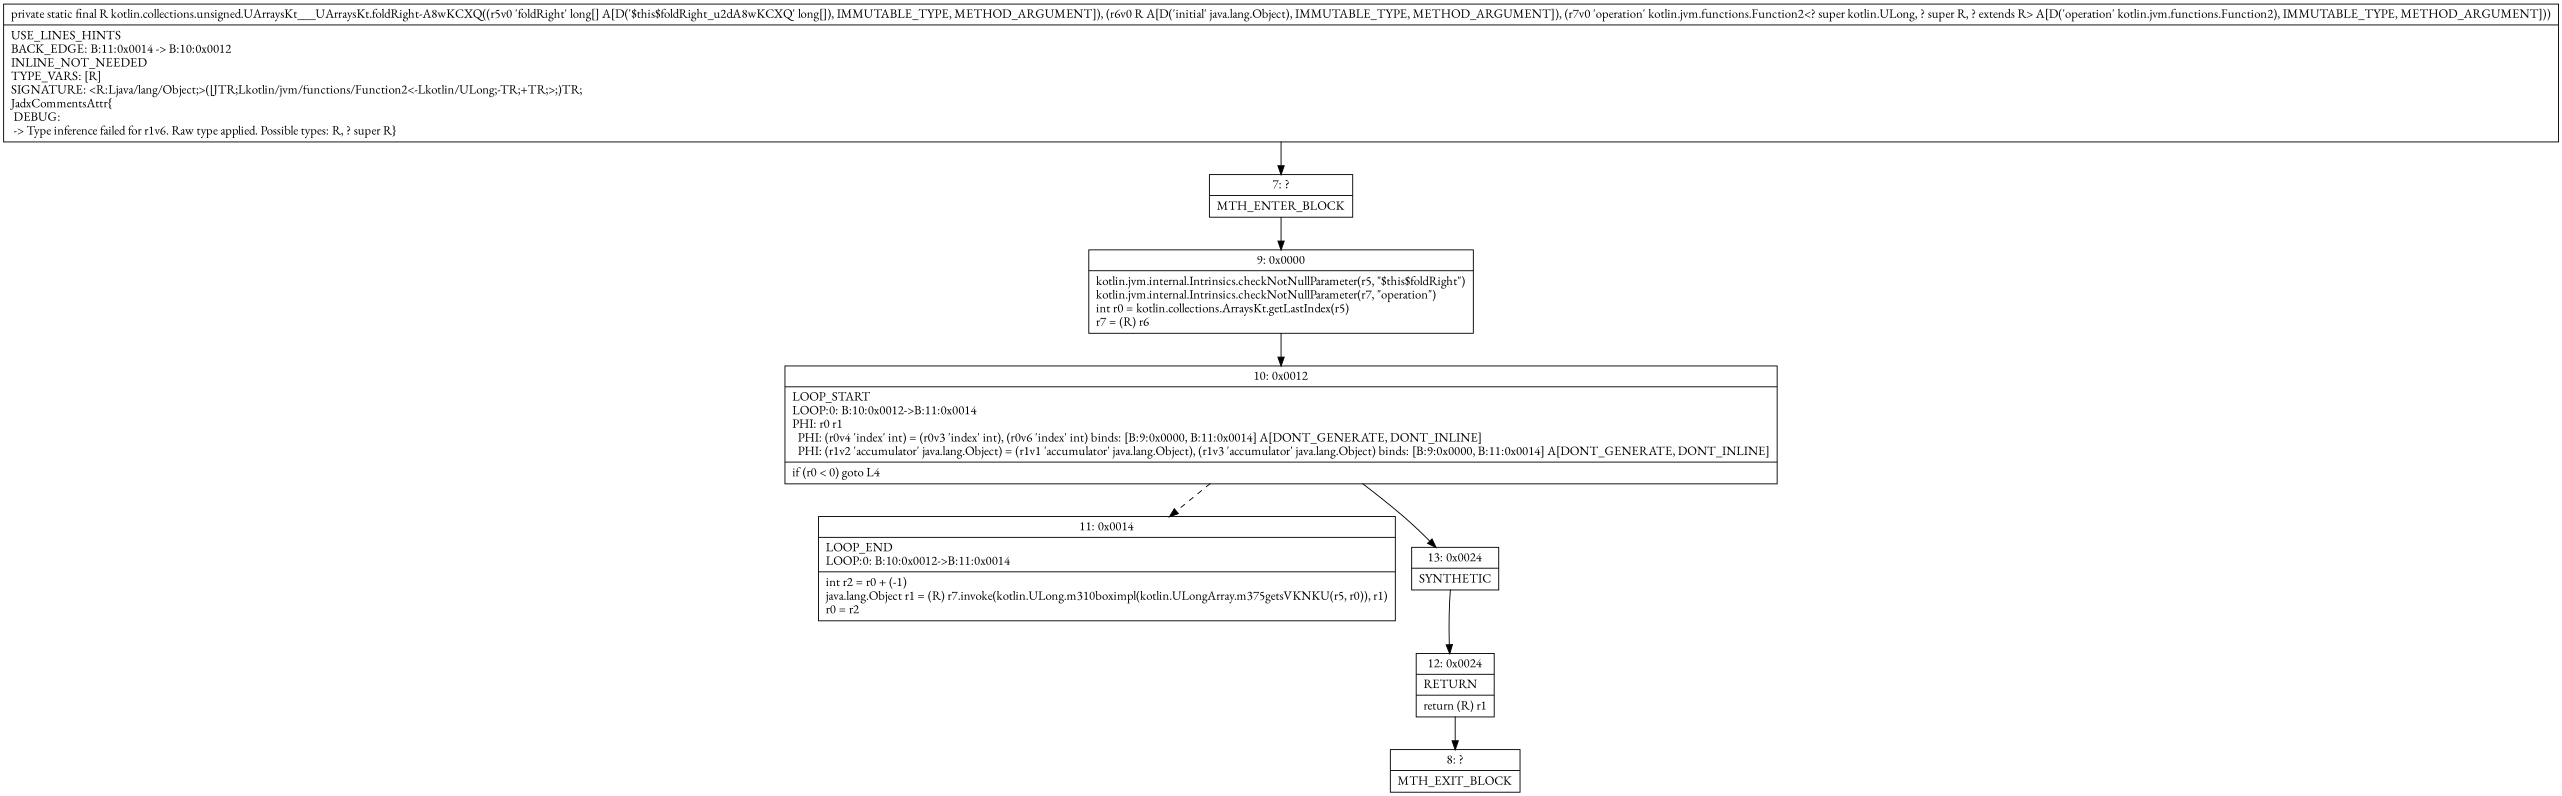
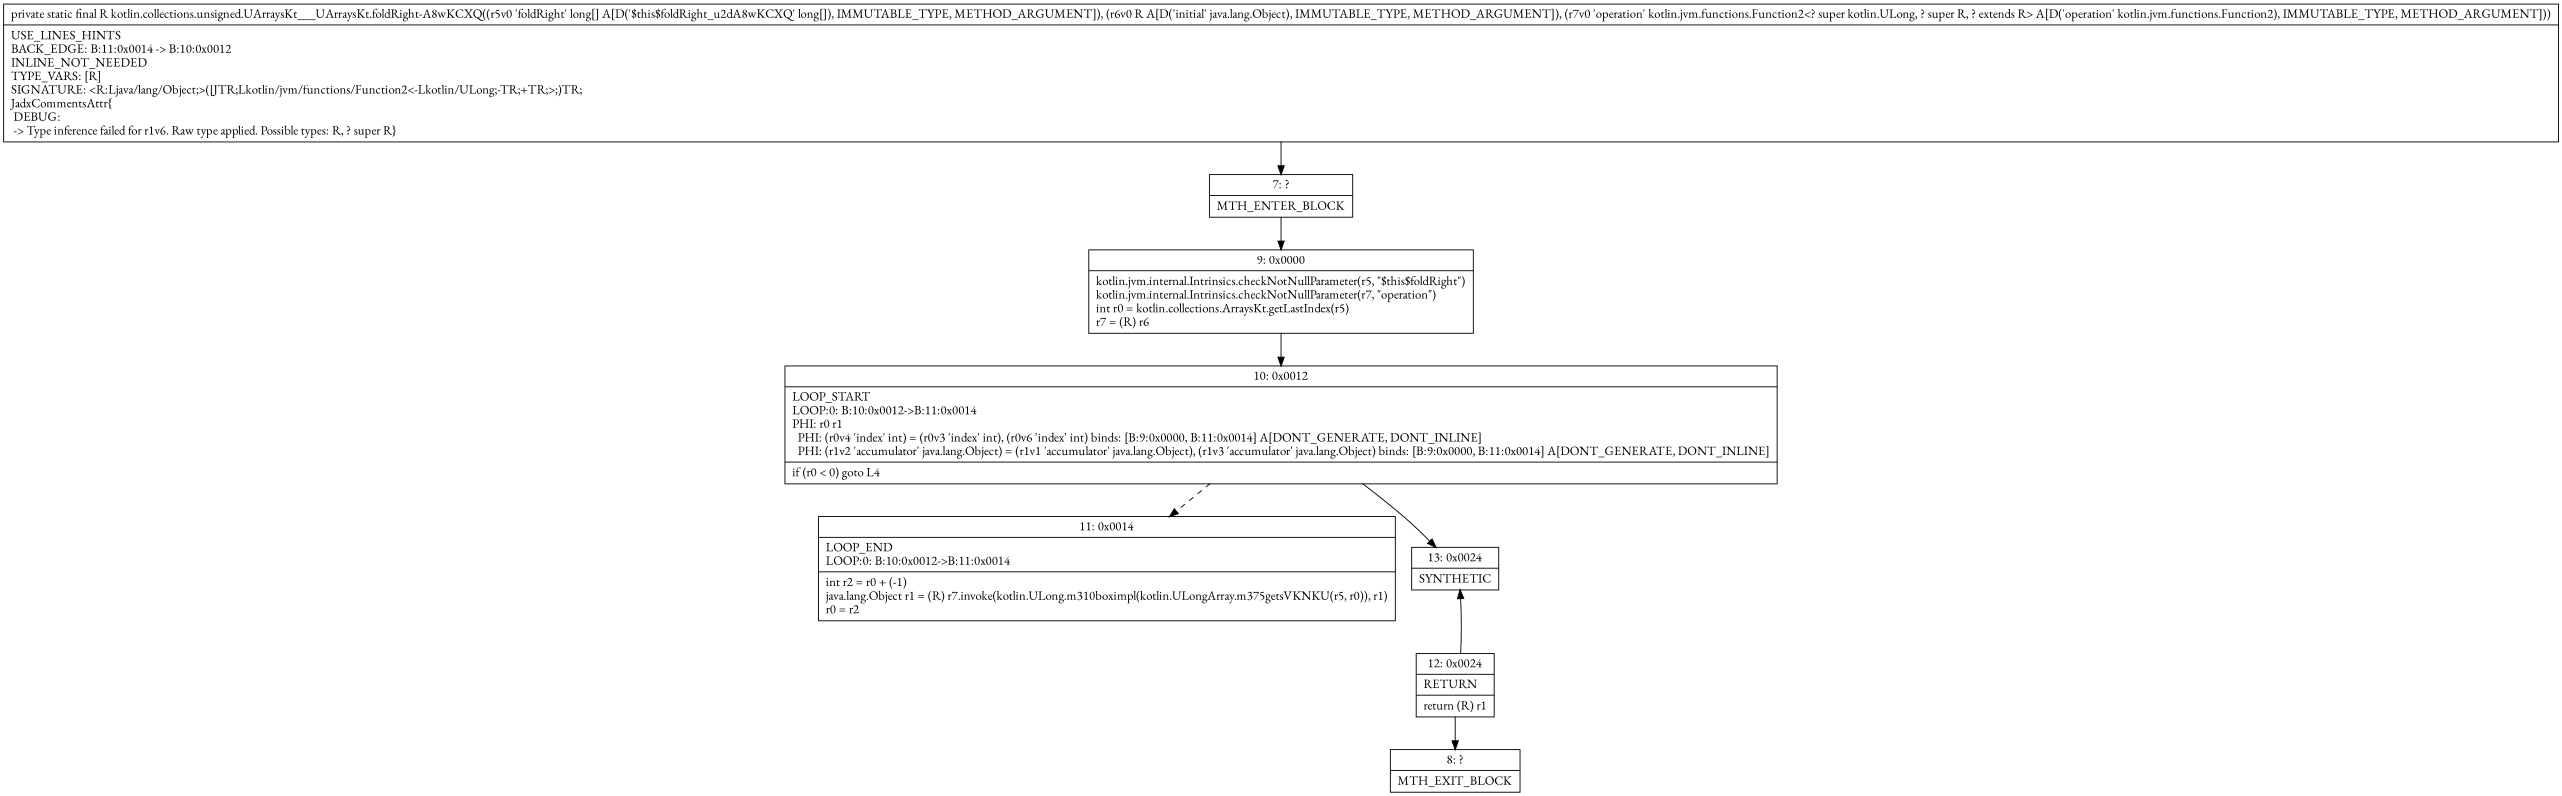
edge "13: 0x0024" -> "12: 0x0024": reversed
